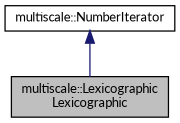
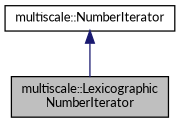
node "multiscale::Lexicographic Lexicographic": label "multiscale::Lexicographic Lexicographic" -> "multiscale::Lexicographic NumberIterator"
